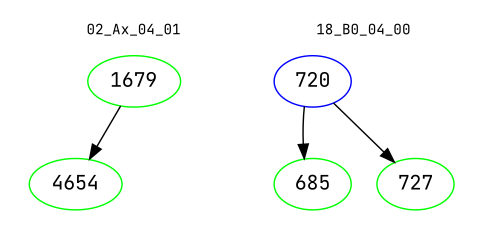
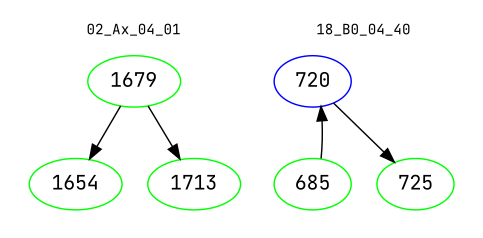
cluster "18_B0_04_00": label "18_B0_04_00" -> "18_B0_04_40"
edge "720" -> "685": reversed
node "4654": label "4654" -> "1654"
node "1713": added
node "727": label "727" -> "725"
